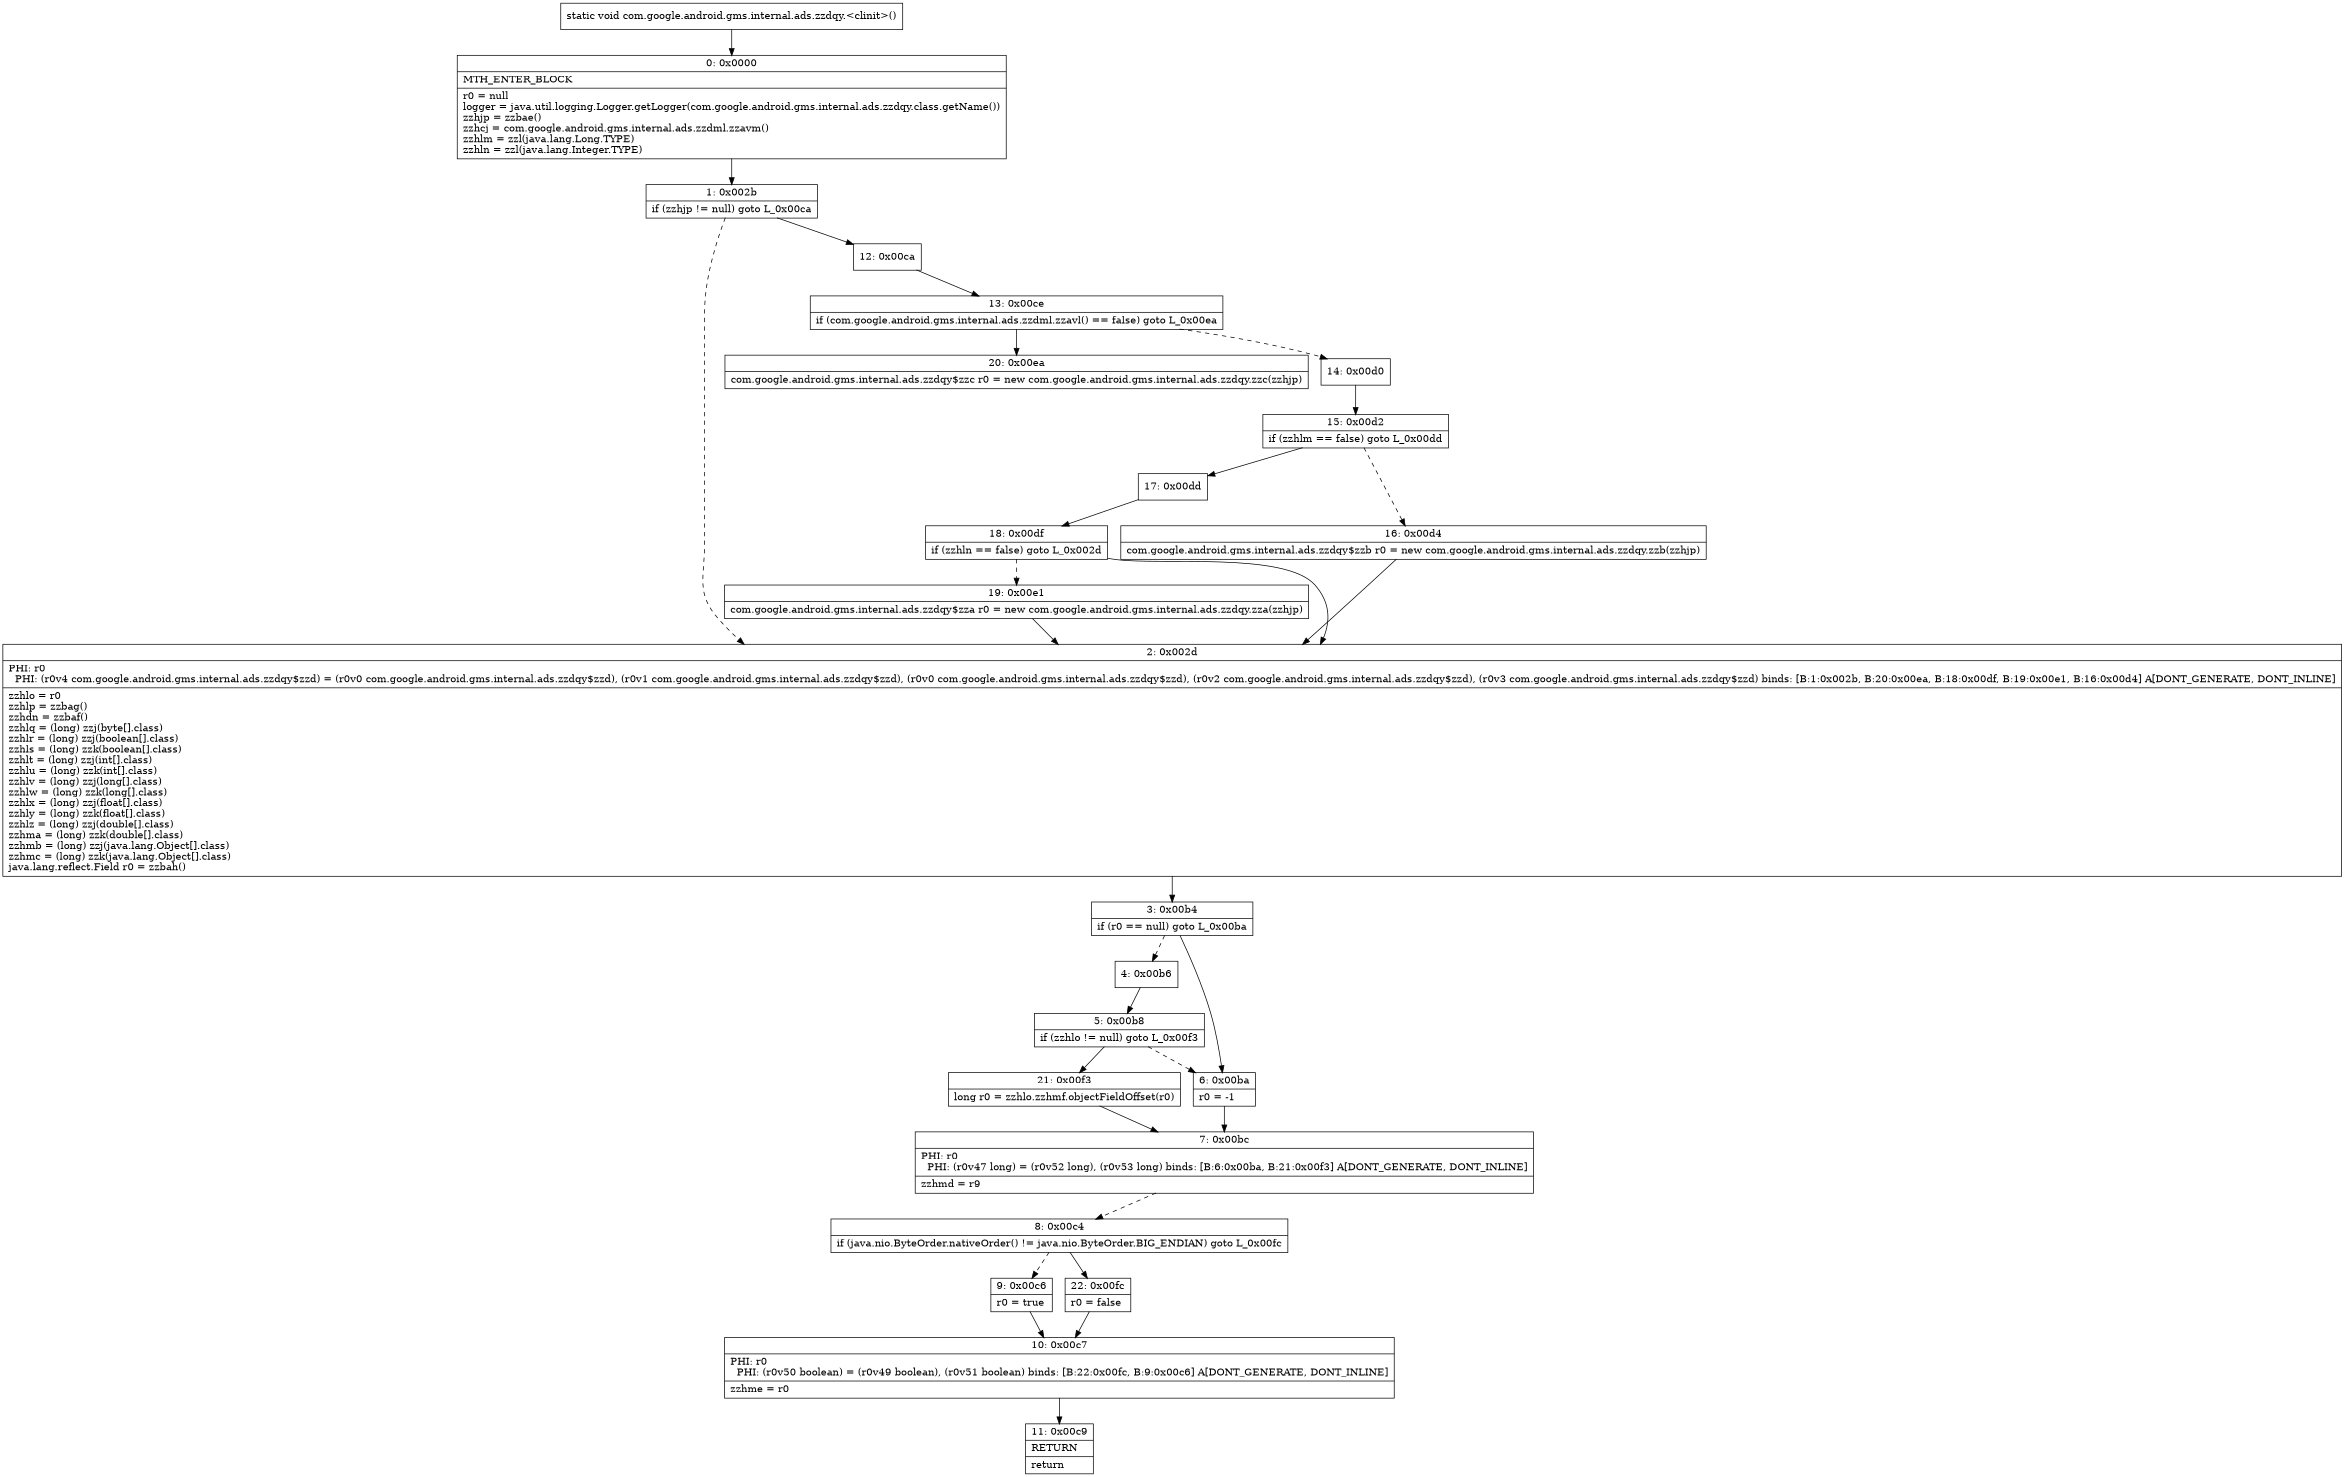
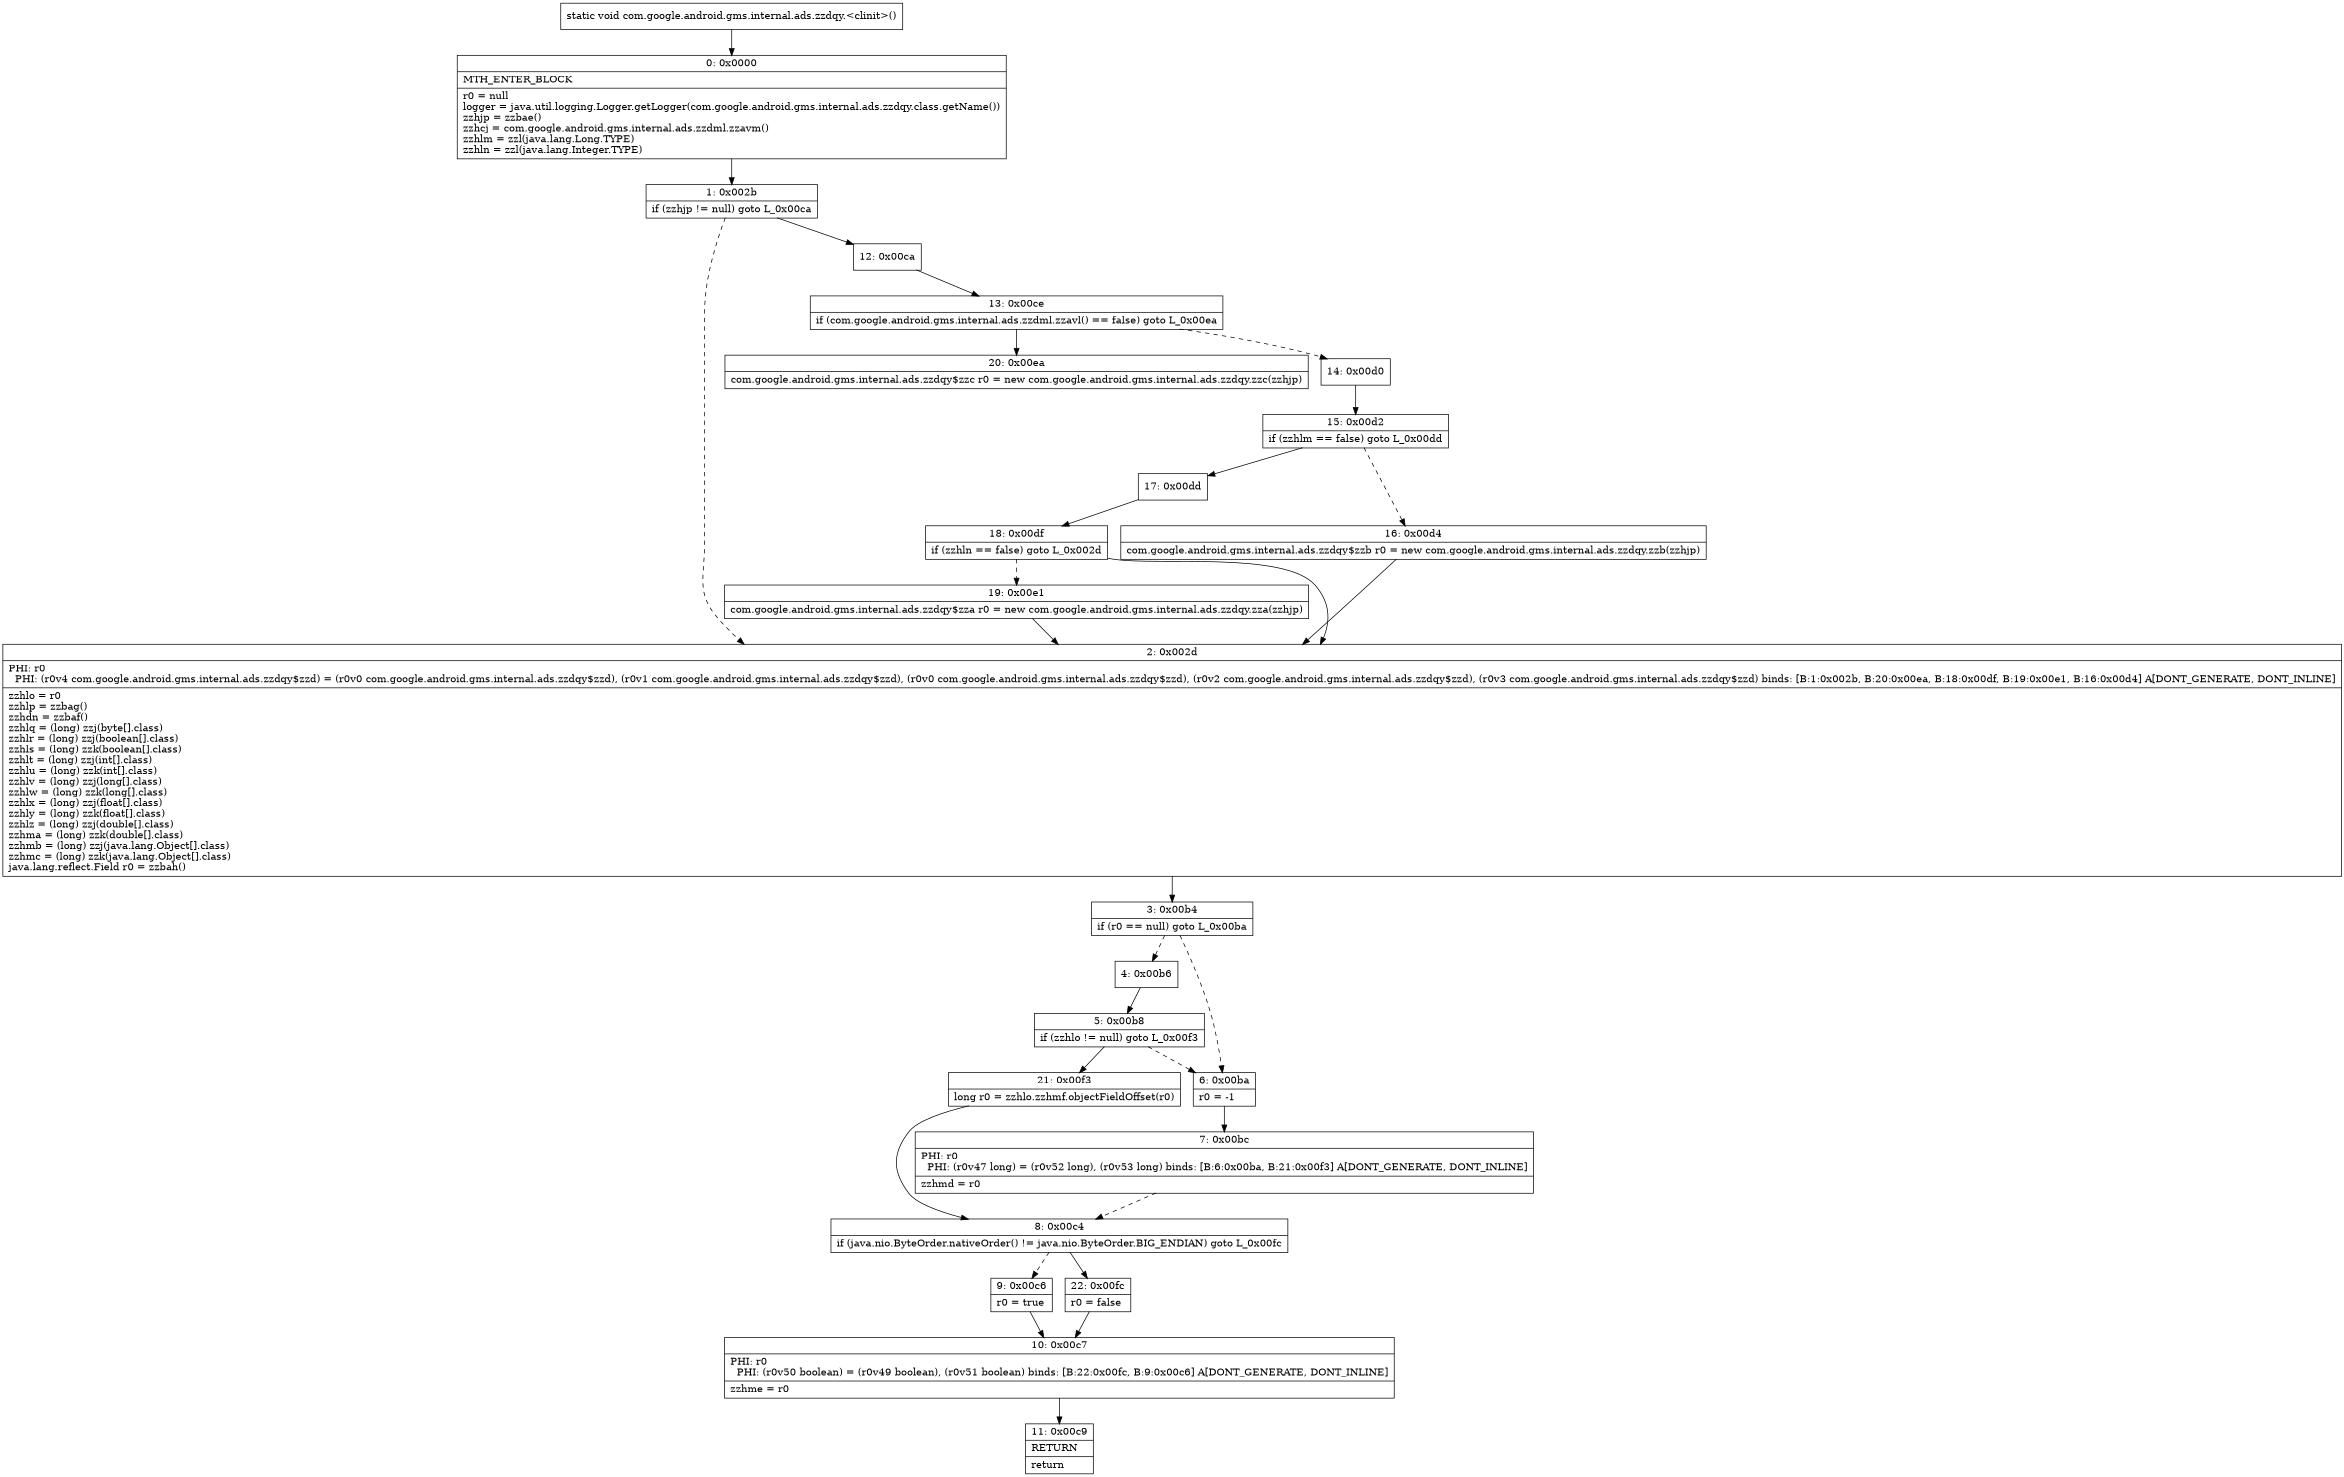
edge "3: 0x00b4" -> "6: 0x00ba": style solid -> dashed
edge "21: 0x00f3" -> "7: 0x00bc": now "21: 0x00f3" -> "8: 0x00c4"
node "7: 0x00bc": text "zzhmd = r9" -> "zzhmd = r0"
